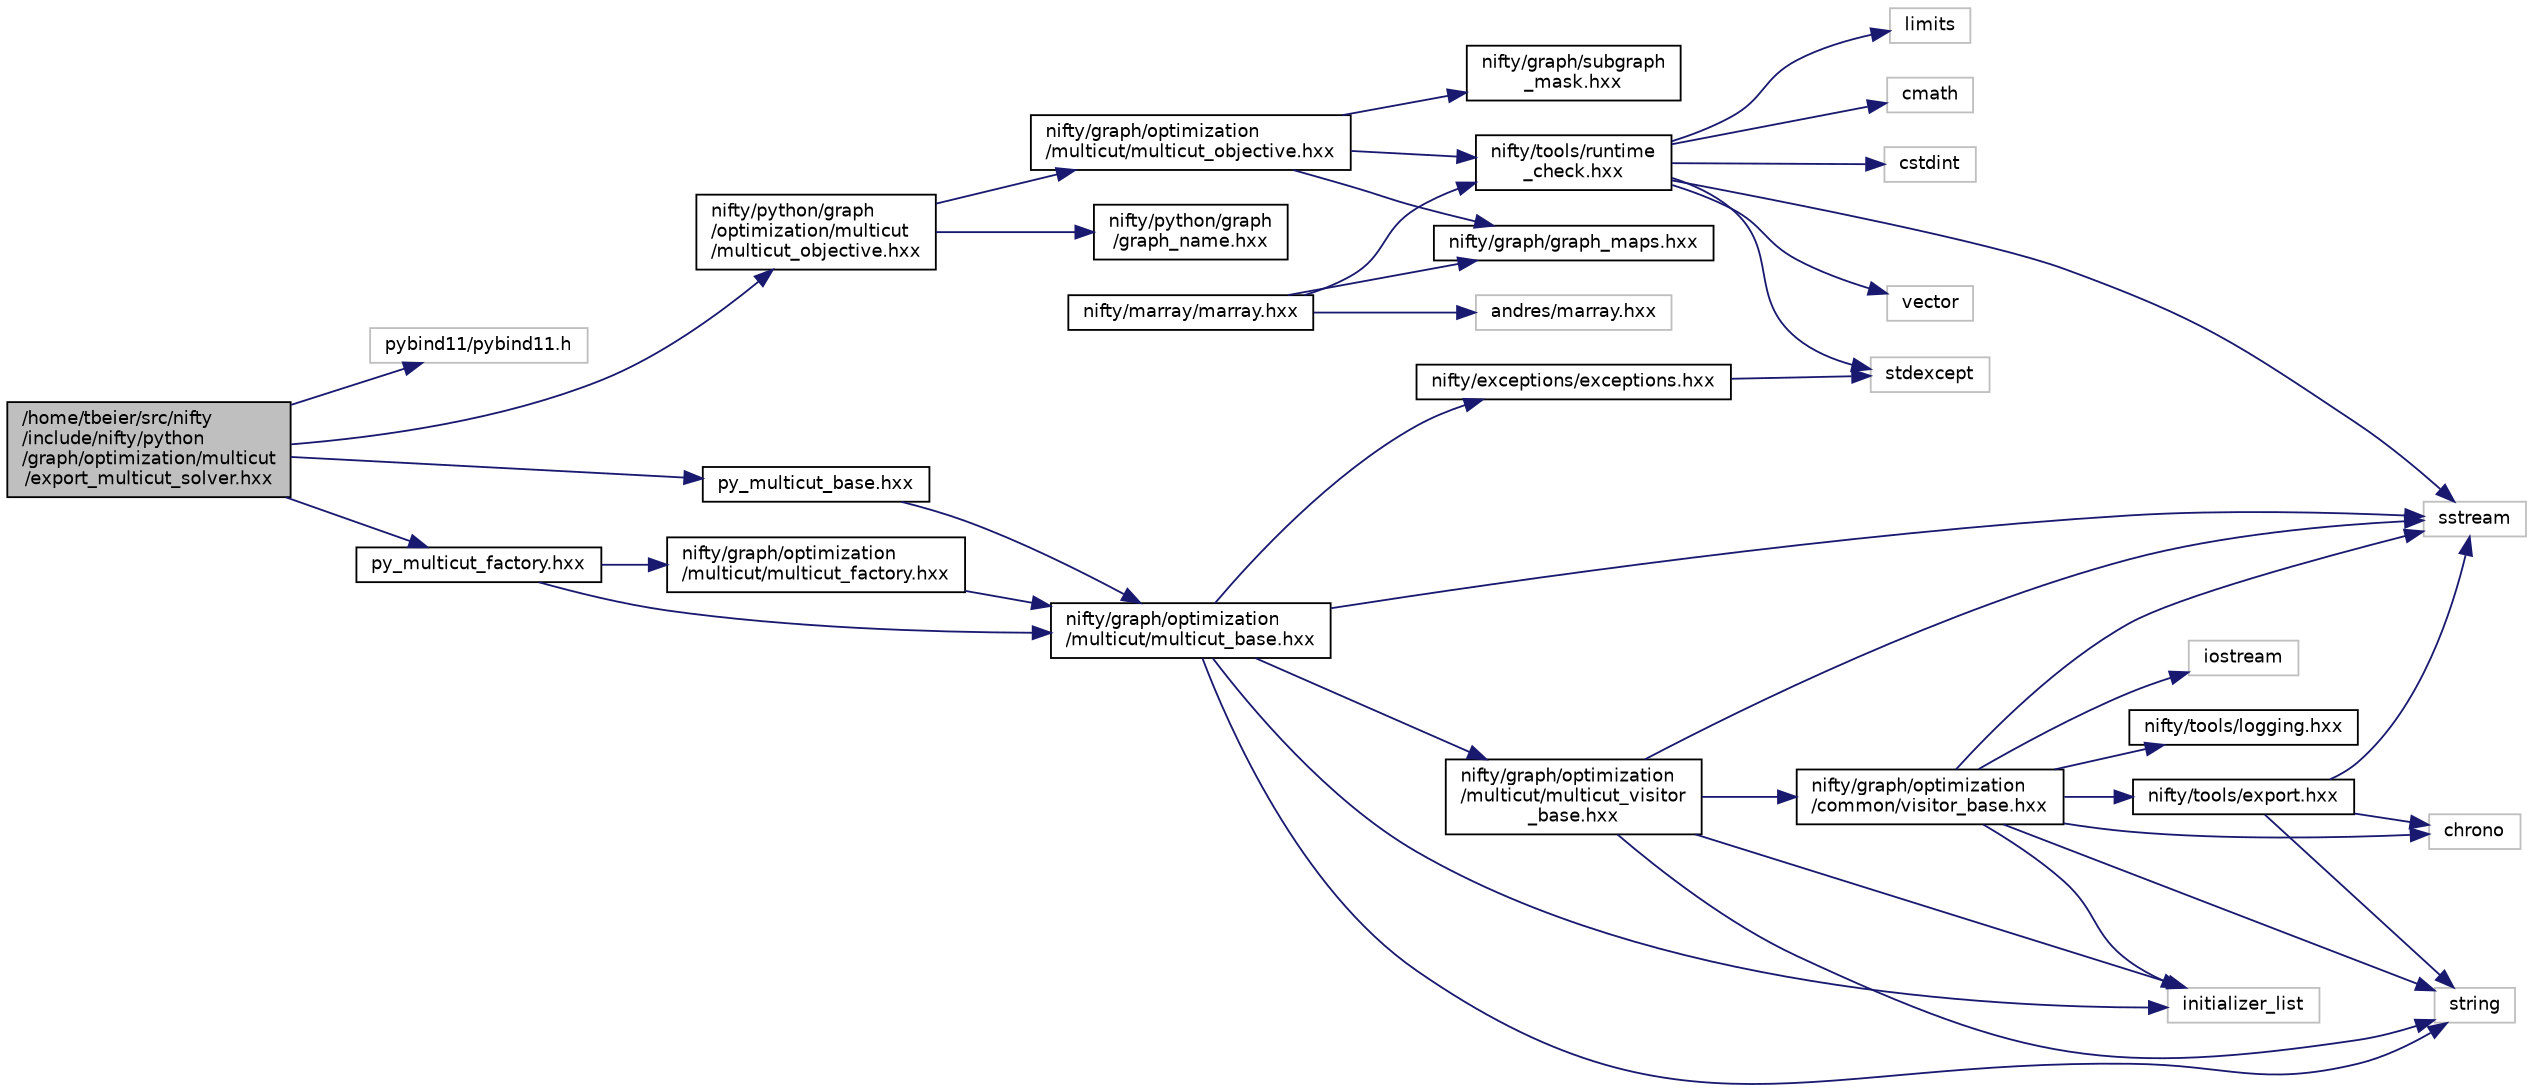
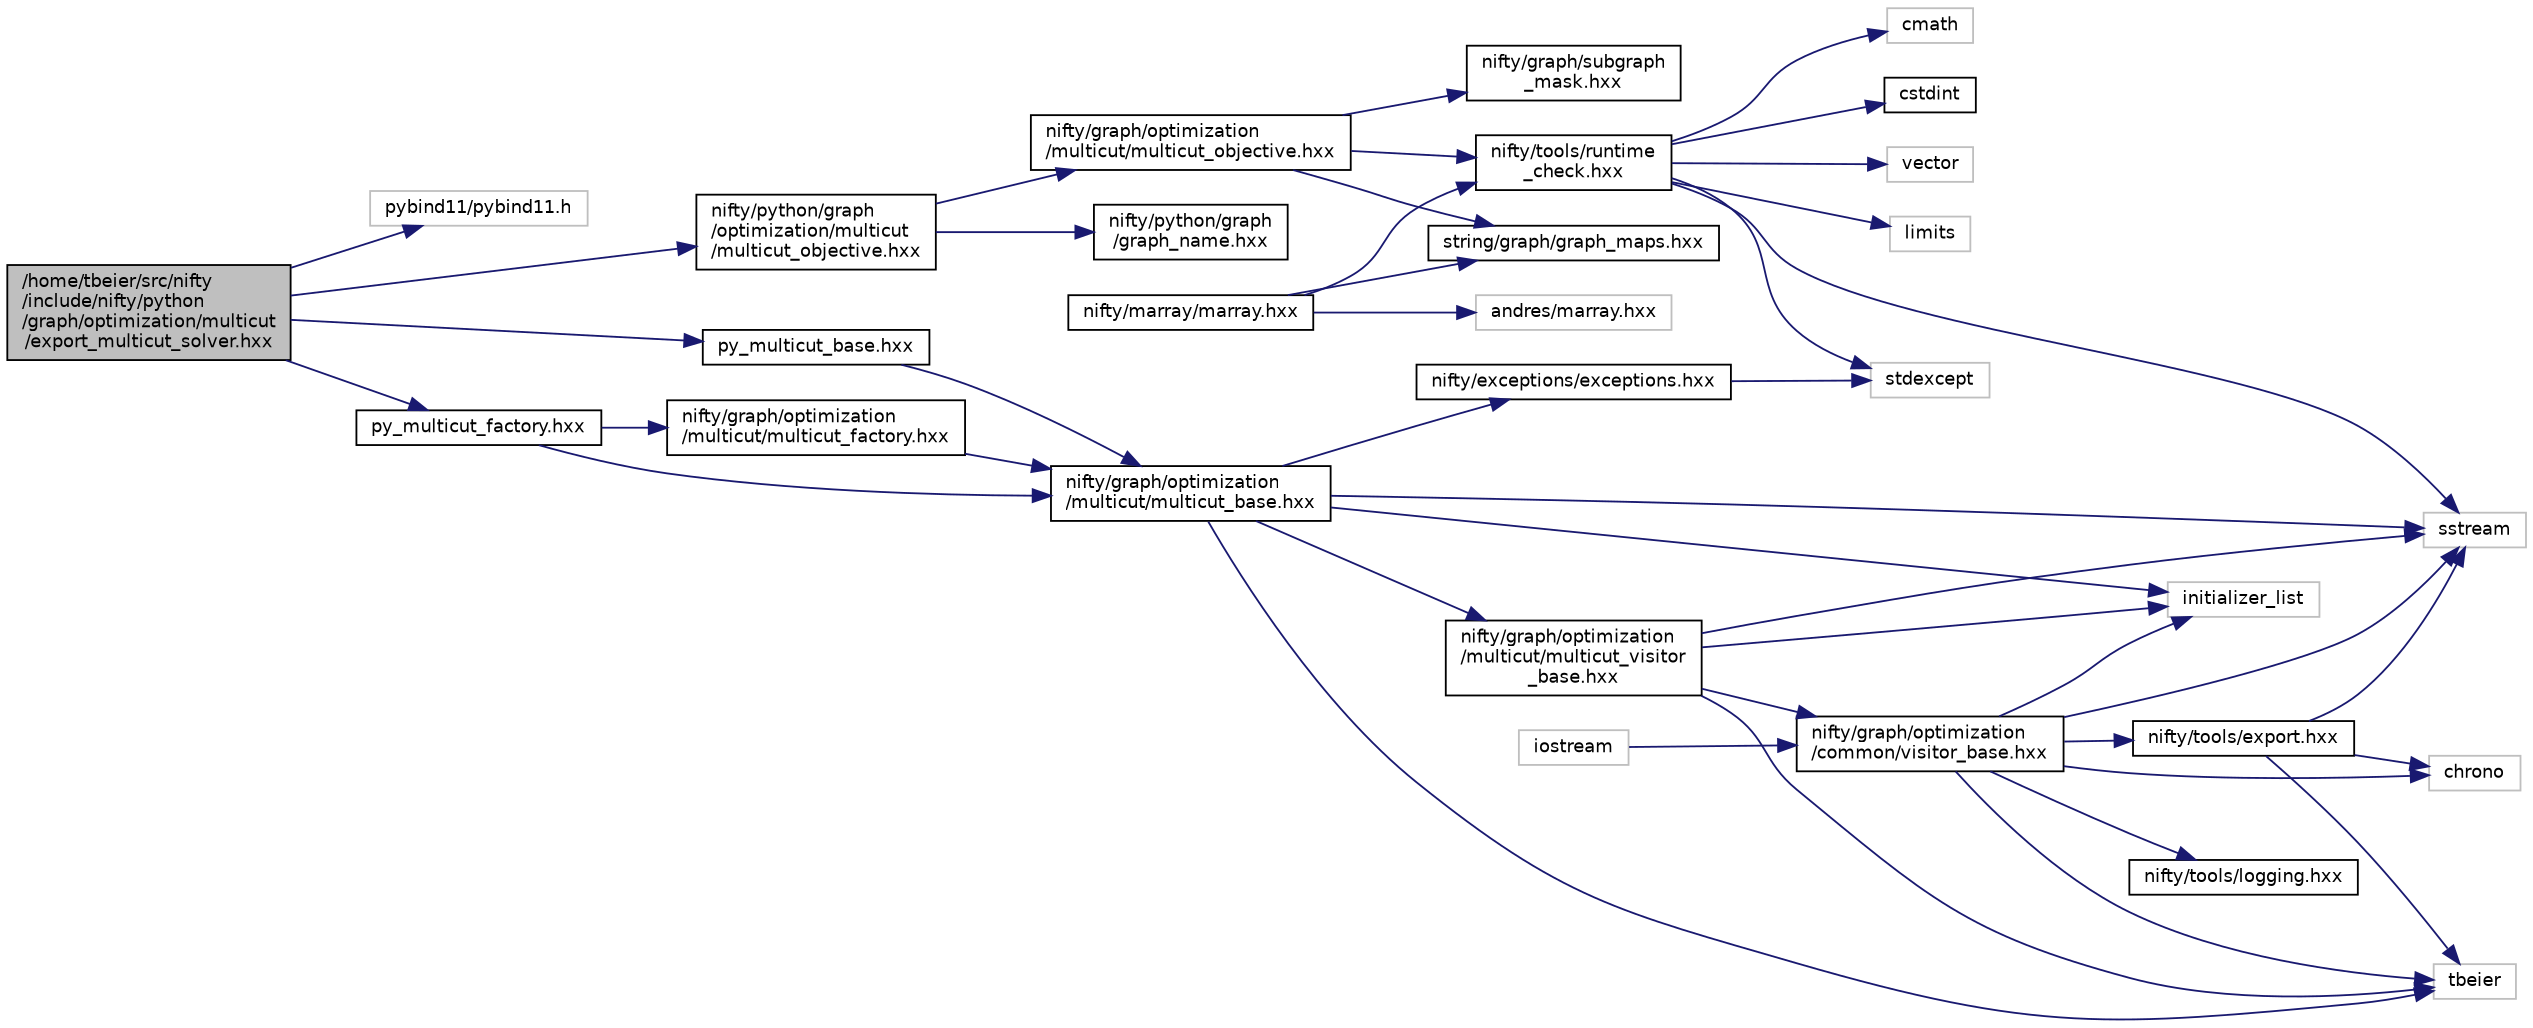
node "cstdint": color grey75 -> black
node "nifty/graph/graph_maps.hxx": label "nifty/graph/graph_maps.hxx" -> "string/graph/graph_maps.hxx"
edge "nifty/graph/optimization /common/visitor_base.hxx" -> "iostream": reversed
node "string": label "string" -> "tbeier"
